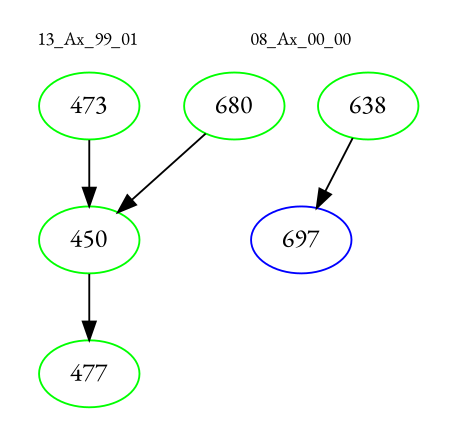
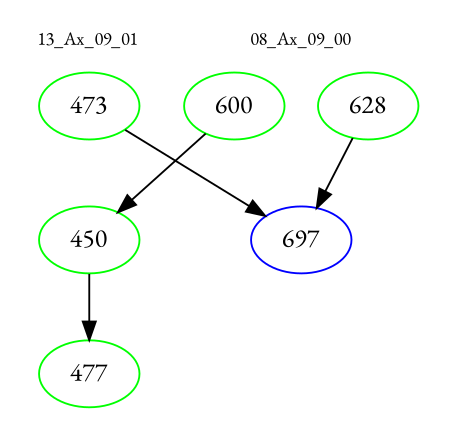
cluster "13_Ax_99_01": label "13_Ax_99_01" -> "13_Ax_09_01"
cluster "08_Ax_00_00": label "08_Ax_00_00" -> "08_Ax_09_00"
node "680": label "680" -> "600"
node "638": label "638" -> "628"
edge "473" -> "450": now "473" -> "697"
